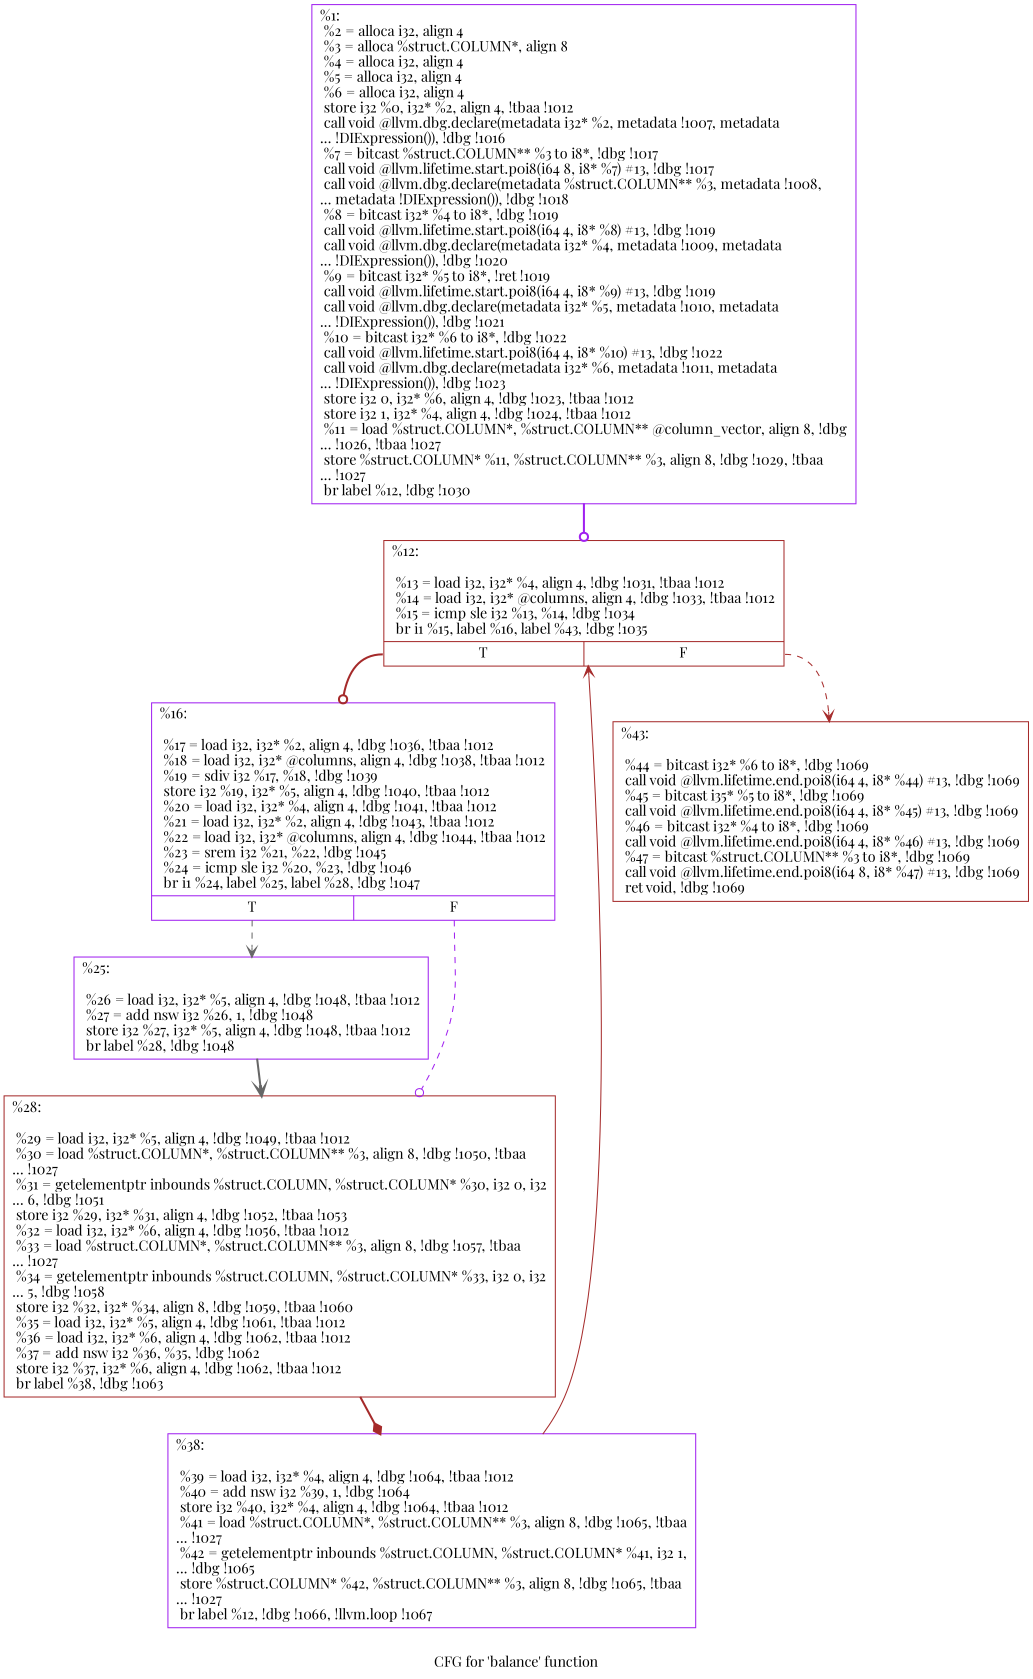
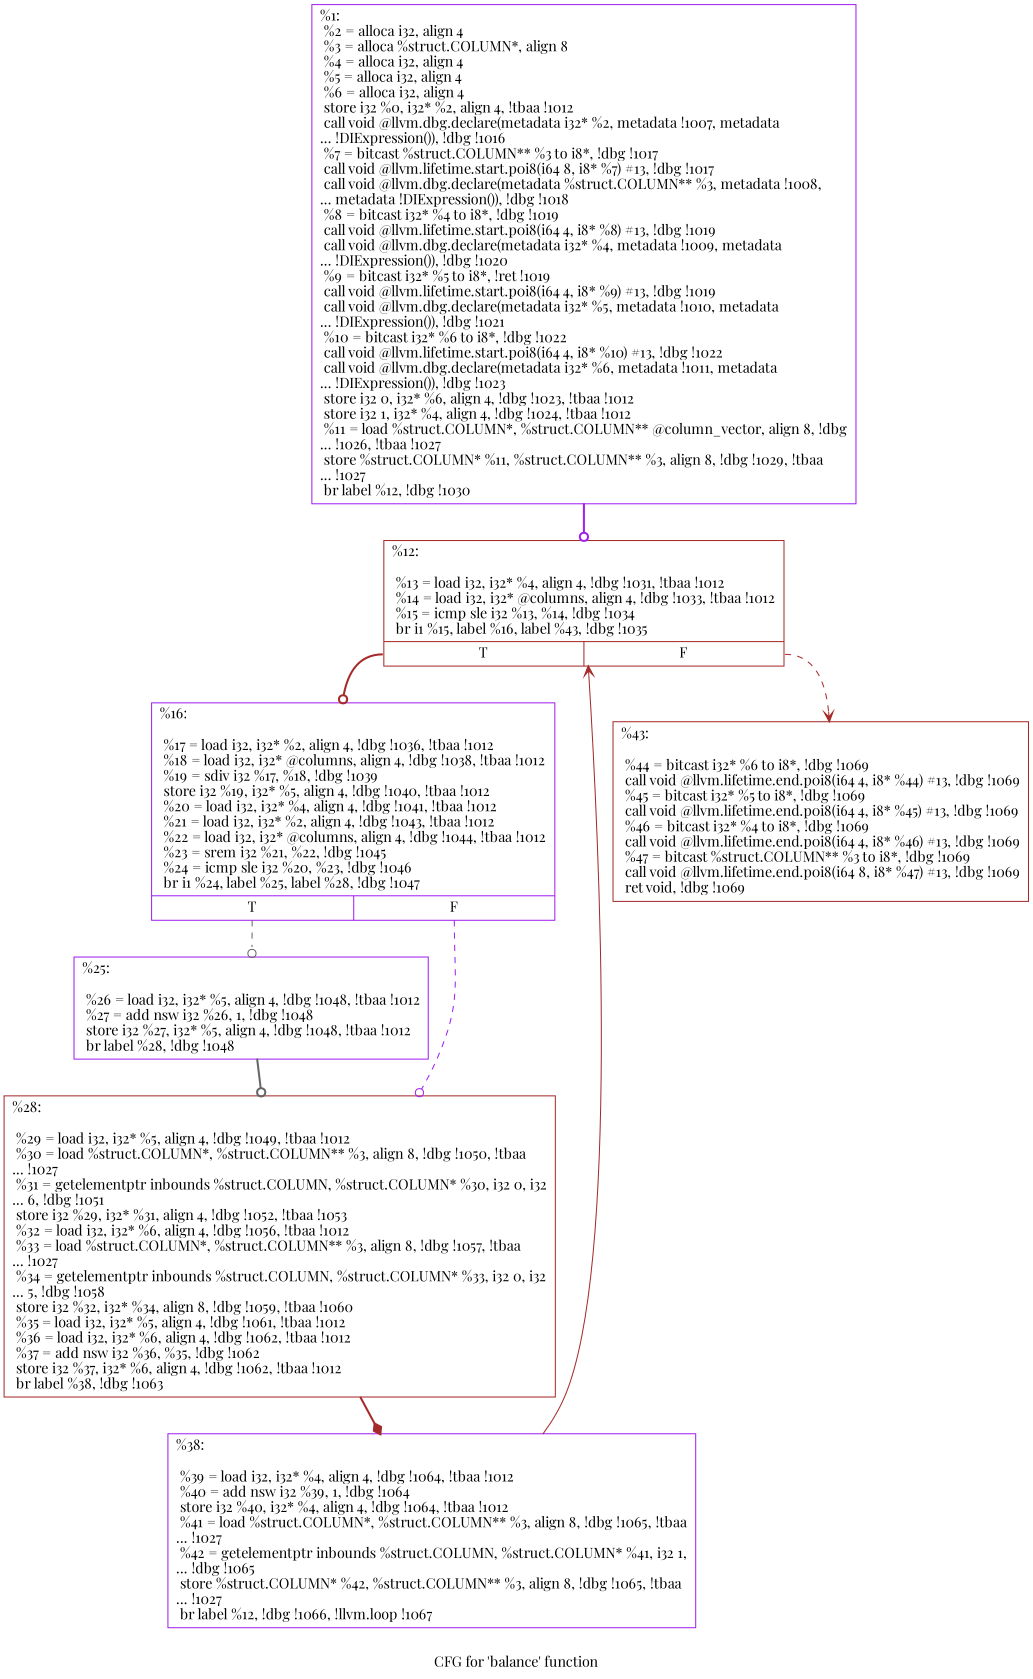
node "%43:": text "%45 = bitcast i35* %5 to i8*, !dbg !1069" -> "%45 = bitcast i32* %5 to i8*, !dbg !1069"
edge "%16:" -> "%25:": arrowhead vee -> odot
edge "%25:" -> "%28:": arrowhead vee -> odot
